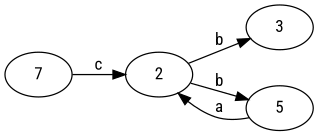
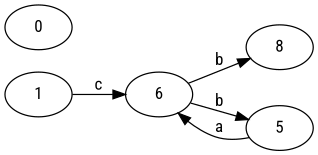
node "0": added
node "3": label "3" -> "8"
node "7": label "7" -> "1"
node "2": label "2" -> "6"
